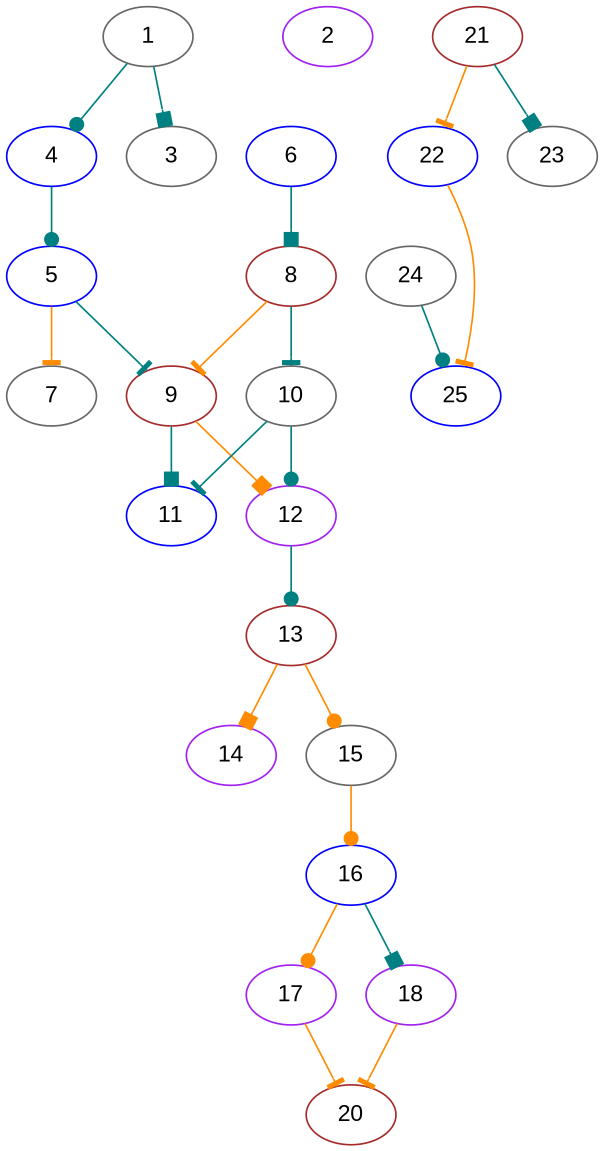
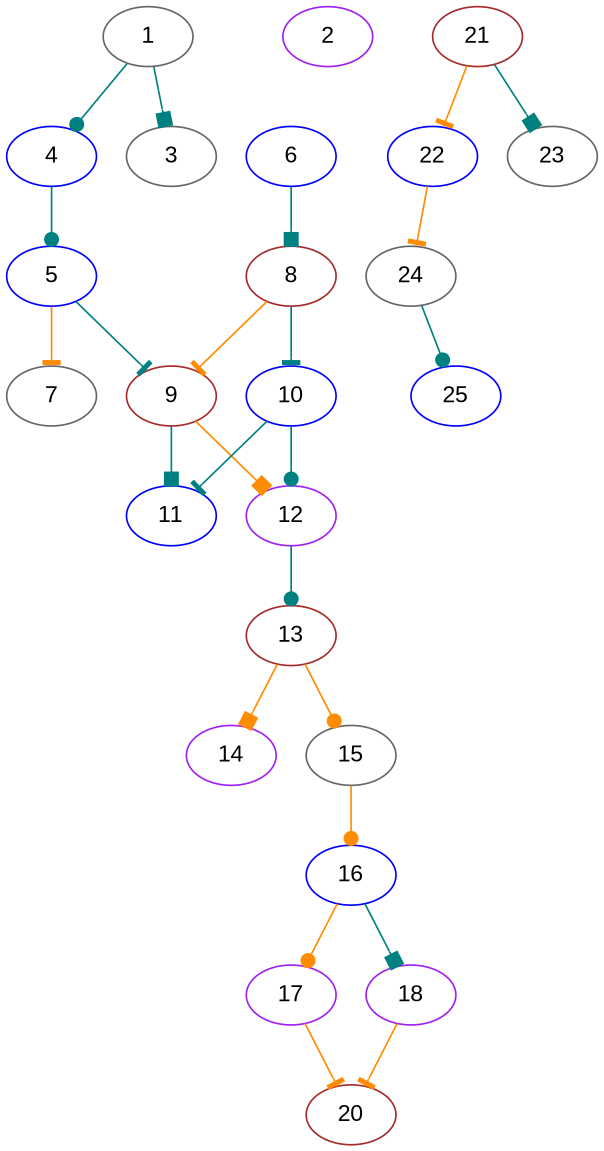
edge "22" -> "25": now "22" -> "24"
node "10": color gray40 -> blue
